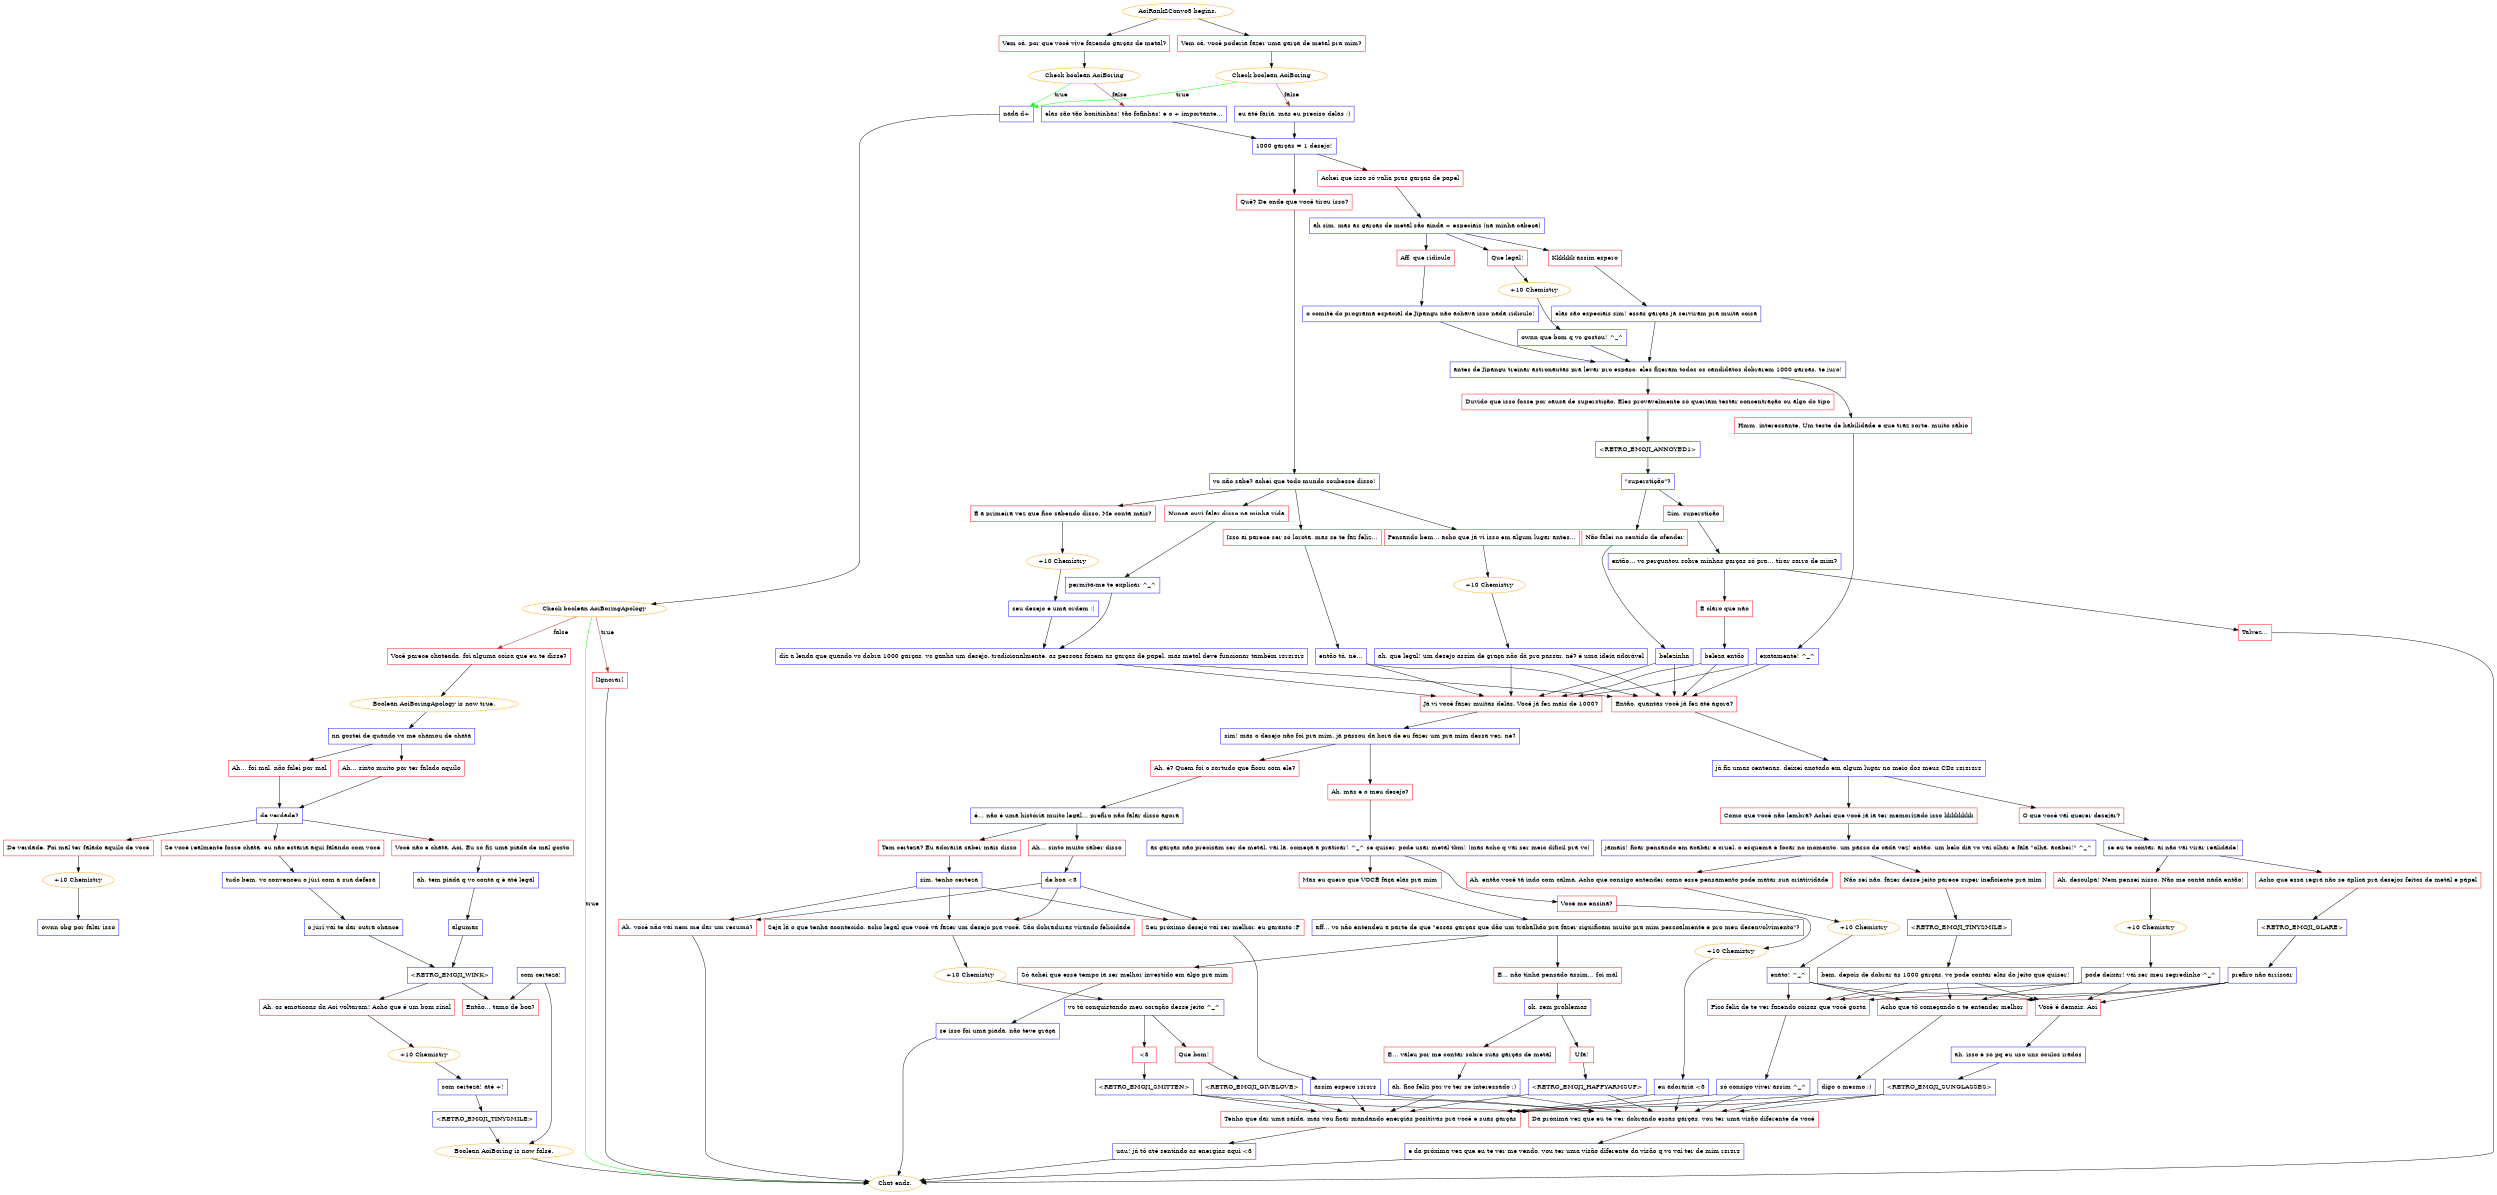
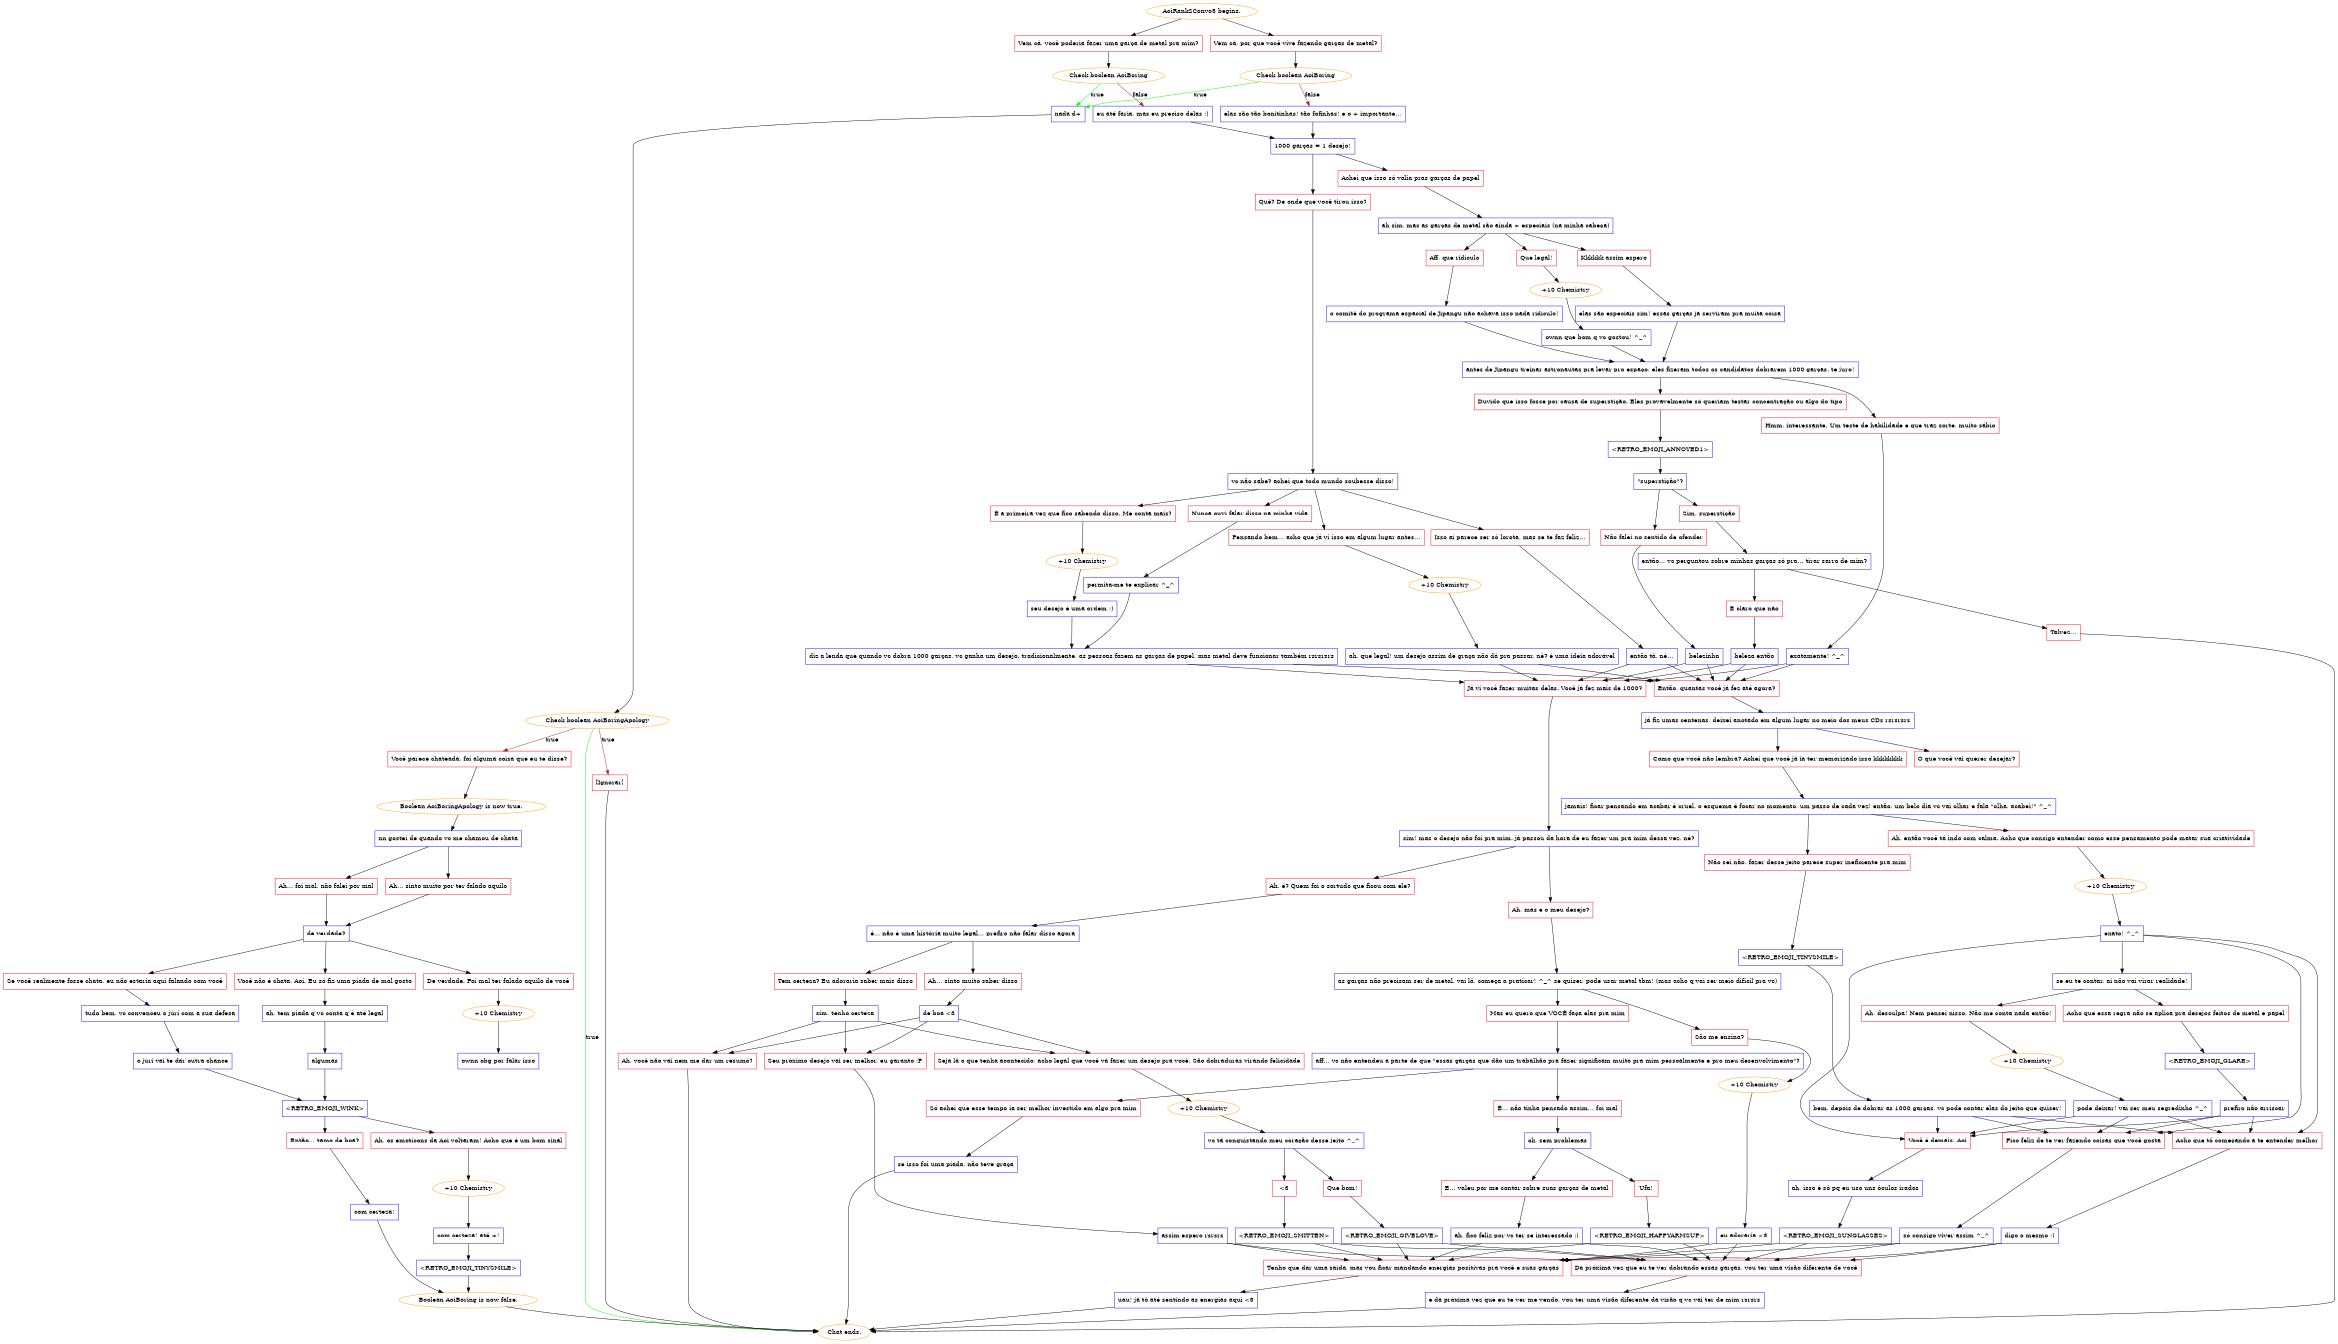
edge "Check boolean AoiBoringApology" -> "Você parece chateada, foi alguma coisa que eu te disse?": label "false" -> "true"
edge "O que você vai querer desejar?" -> "se eu te contar, aí não vai virar realidade!": now "exato! ^_^" -> "se eu te contar, aí não vai virar realidade!"
node "Você me ensina?": label "Você me ensina?" -> "São me ensina?"
edge "com certeza!" -> "Então… tamo de boa?": reversed
